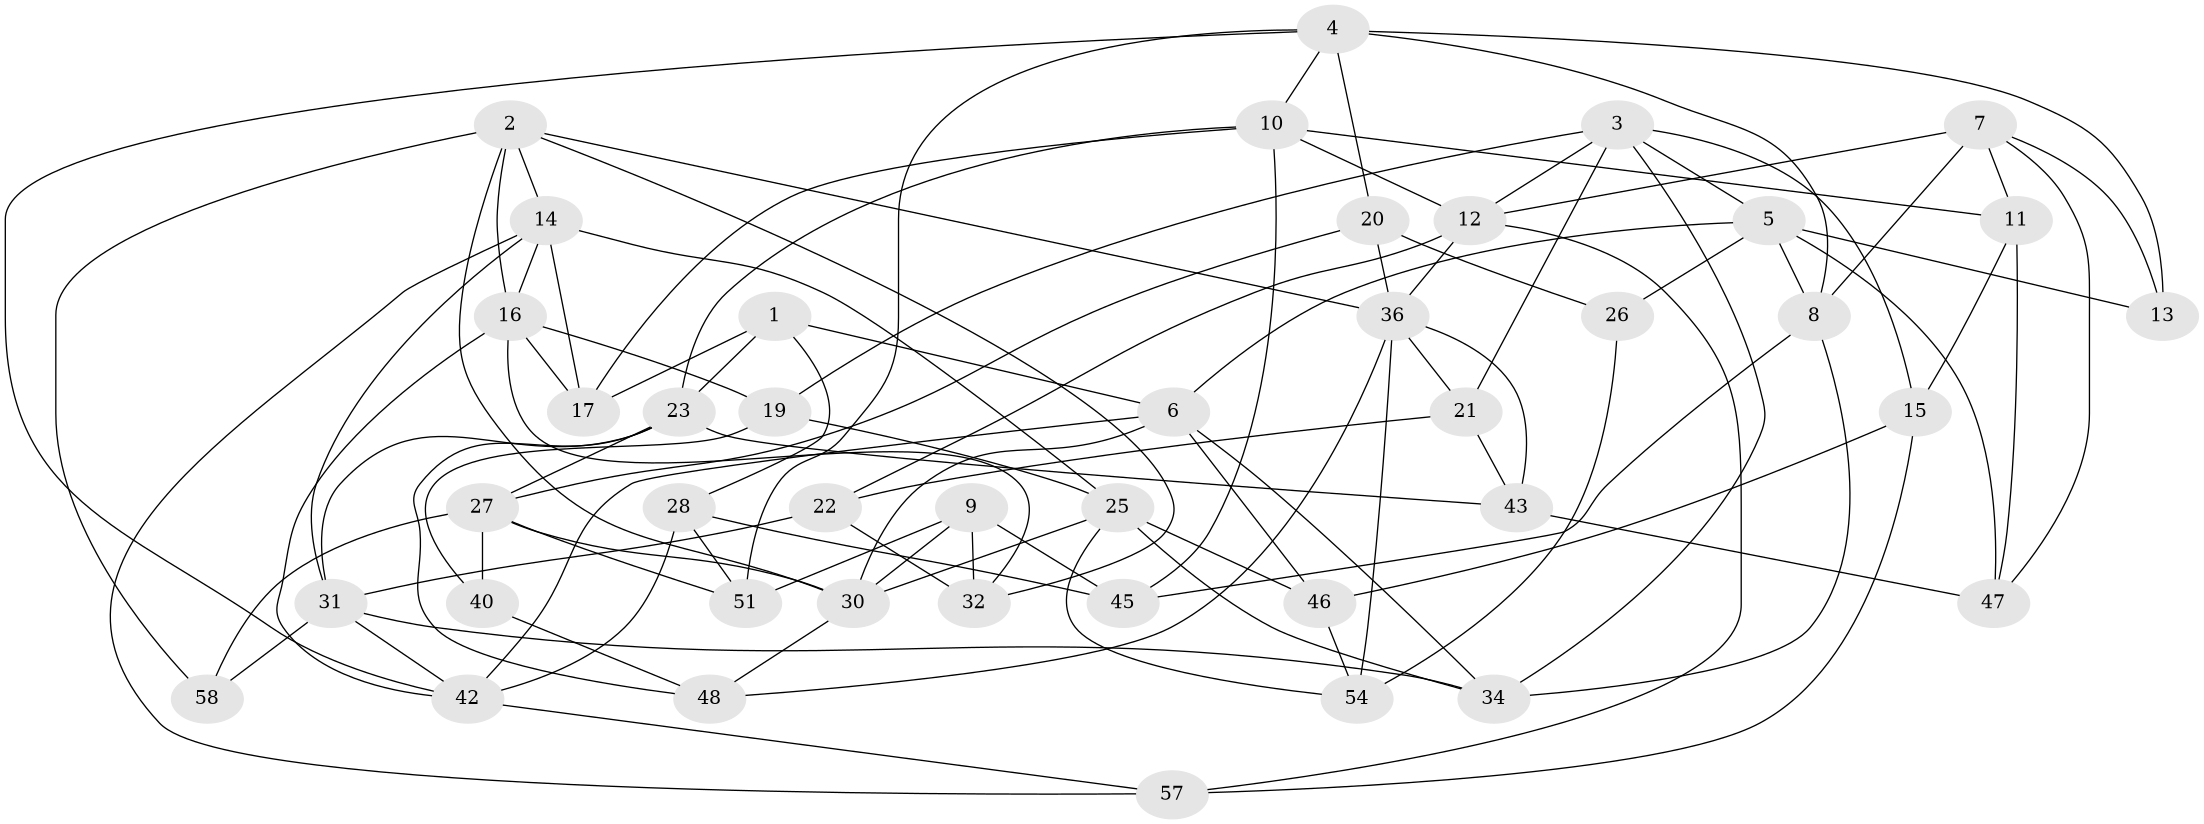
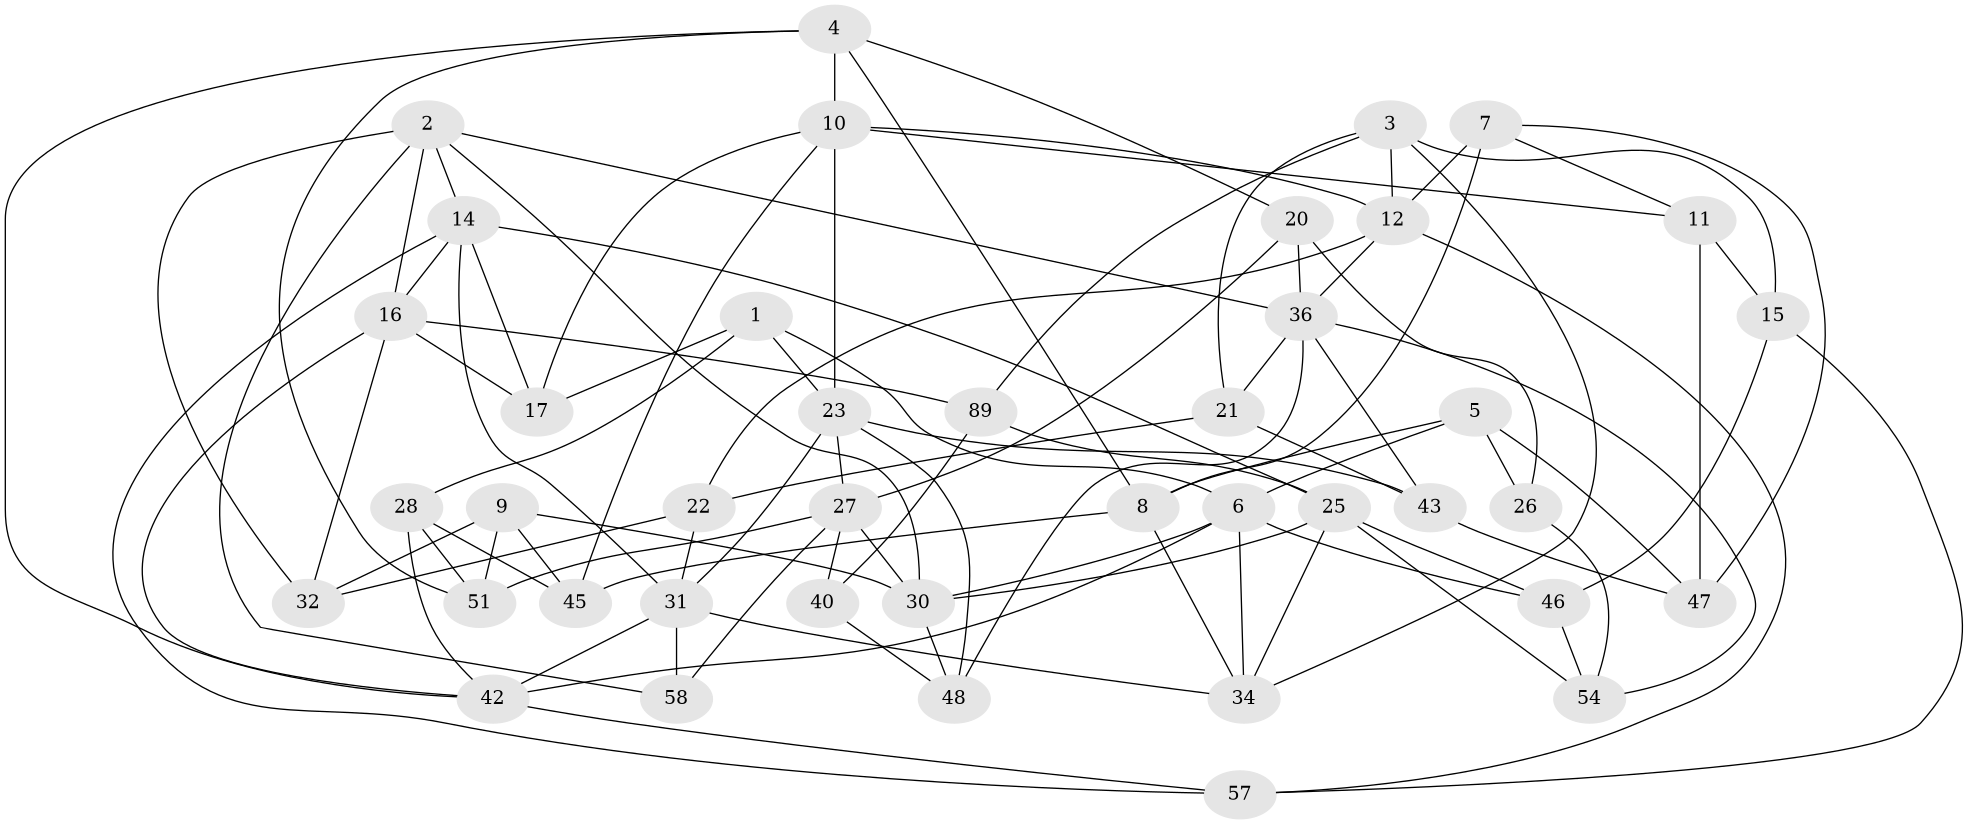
edge "3" -- "5": removed
node "13": removed
node "19": label "19" -> "89"
